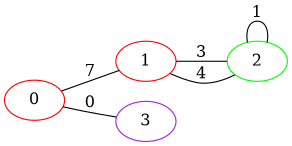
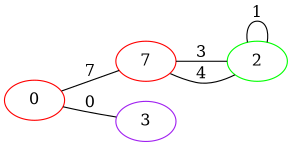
node "1": label "1" -> "7"
